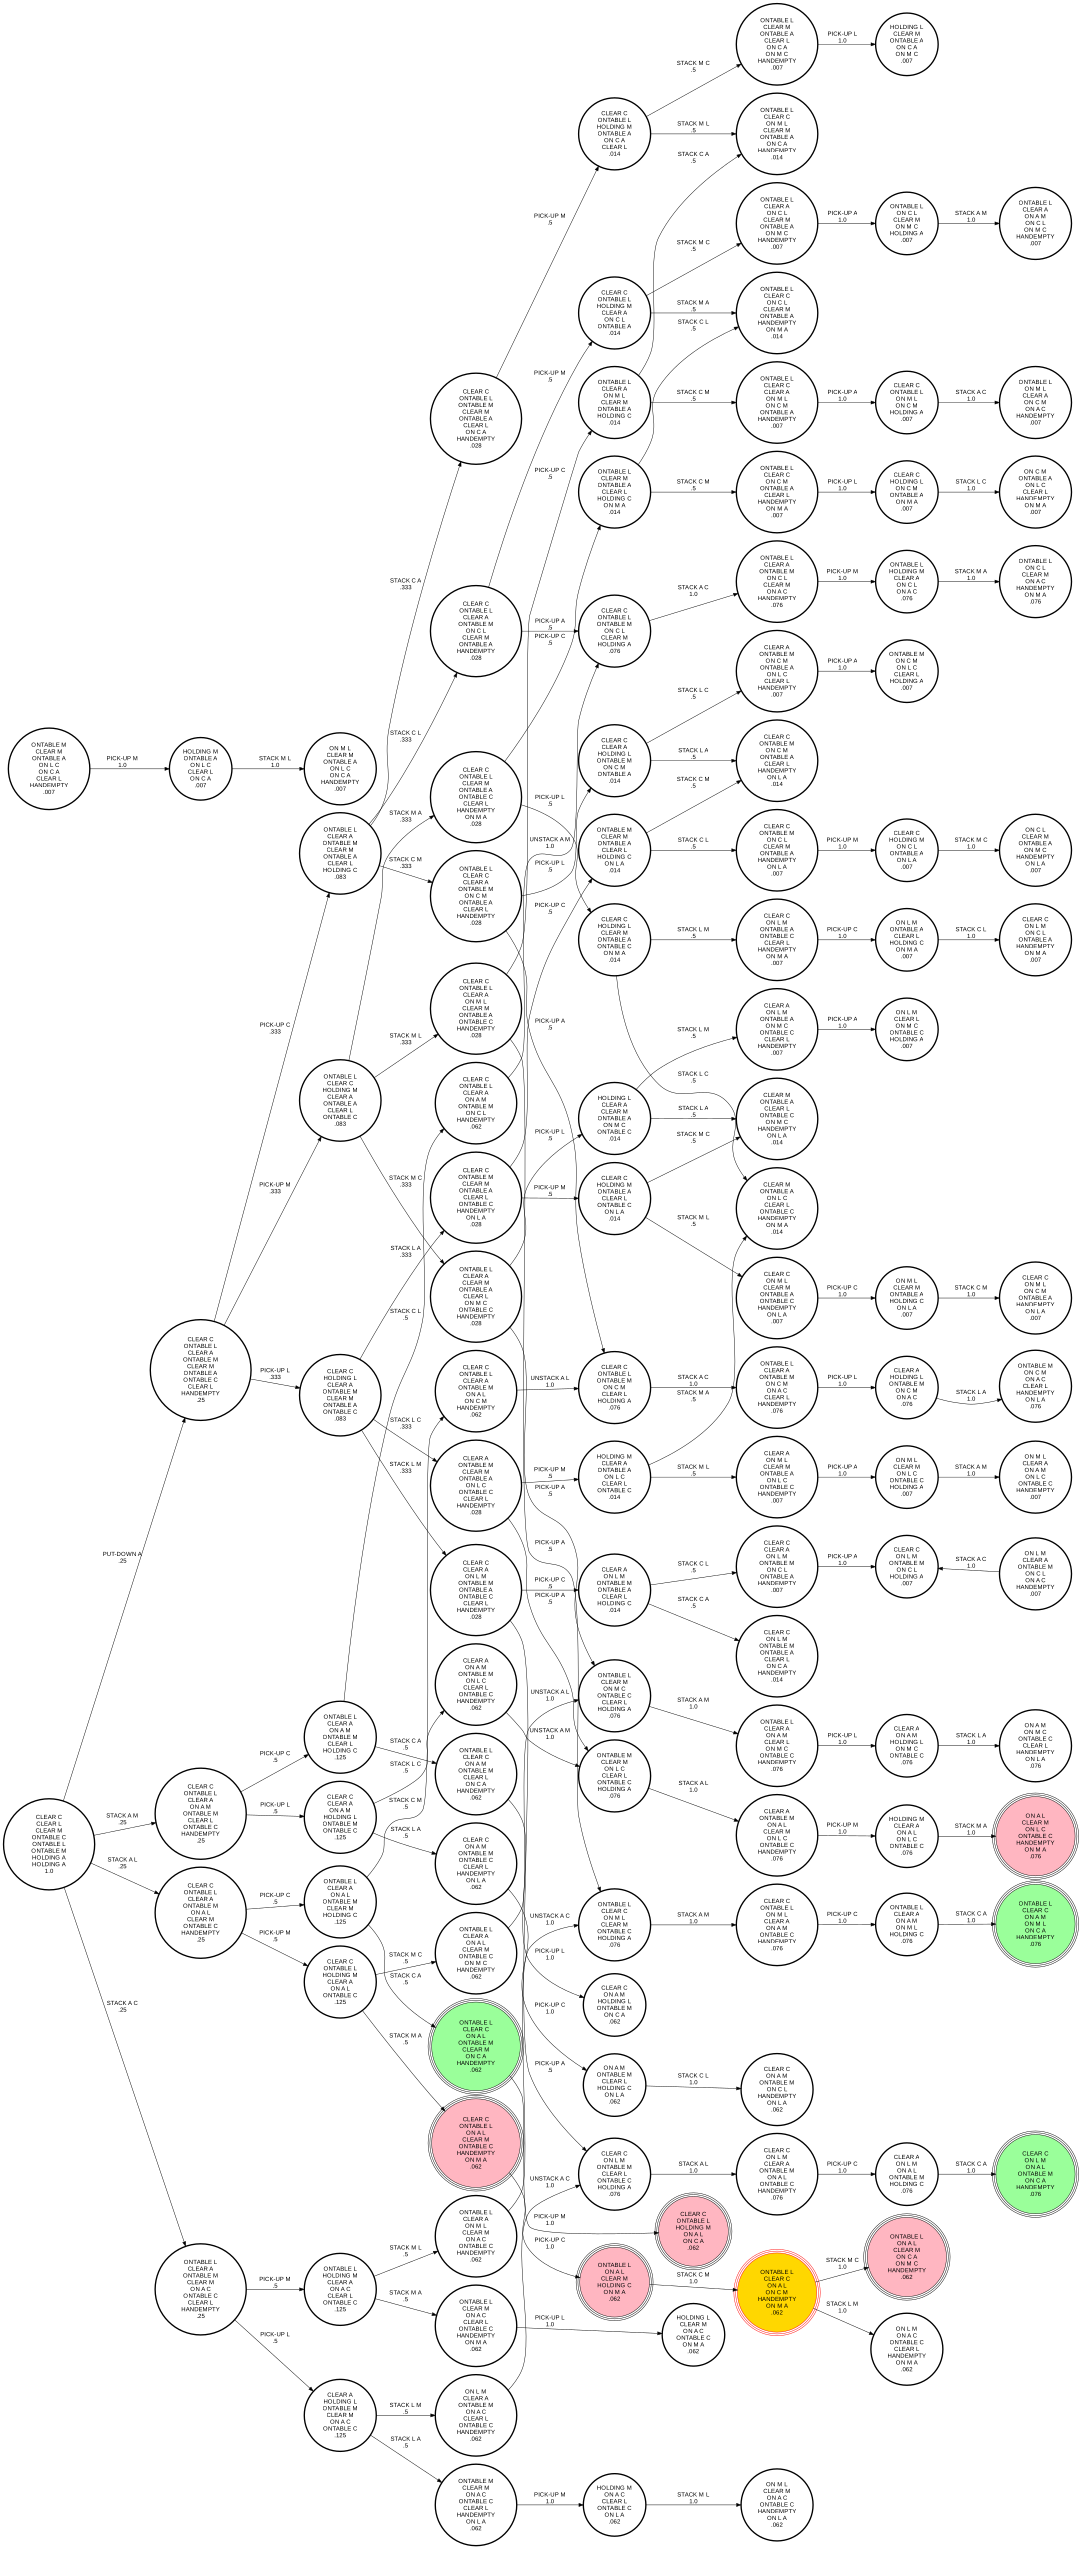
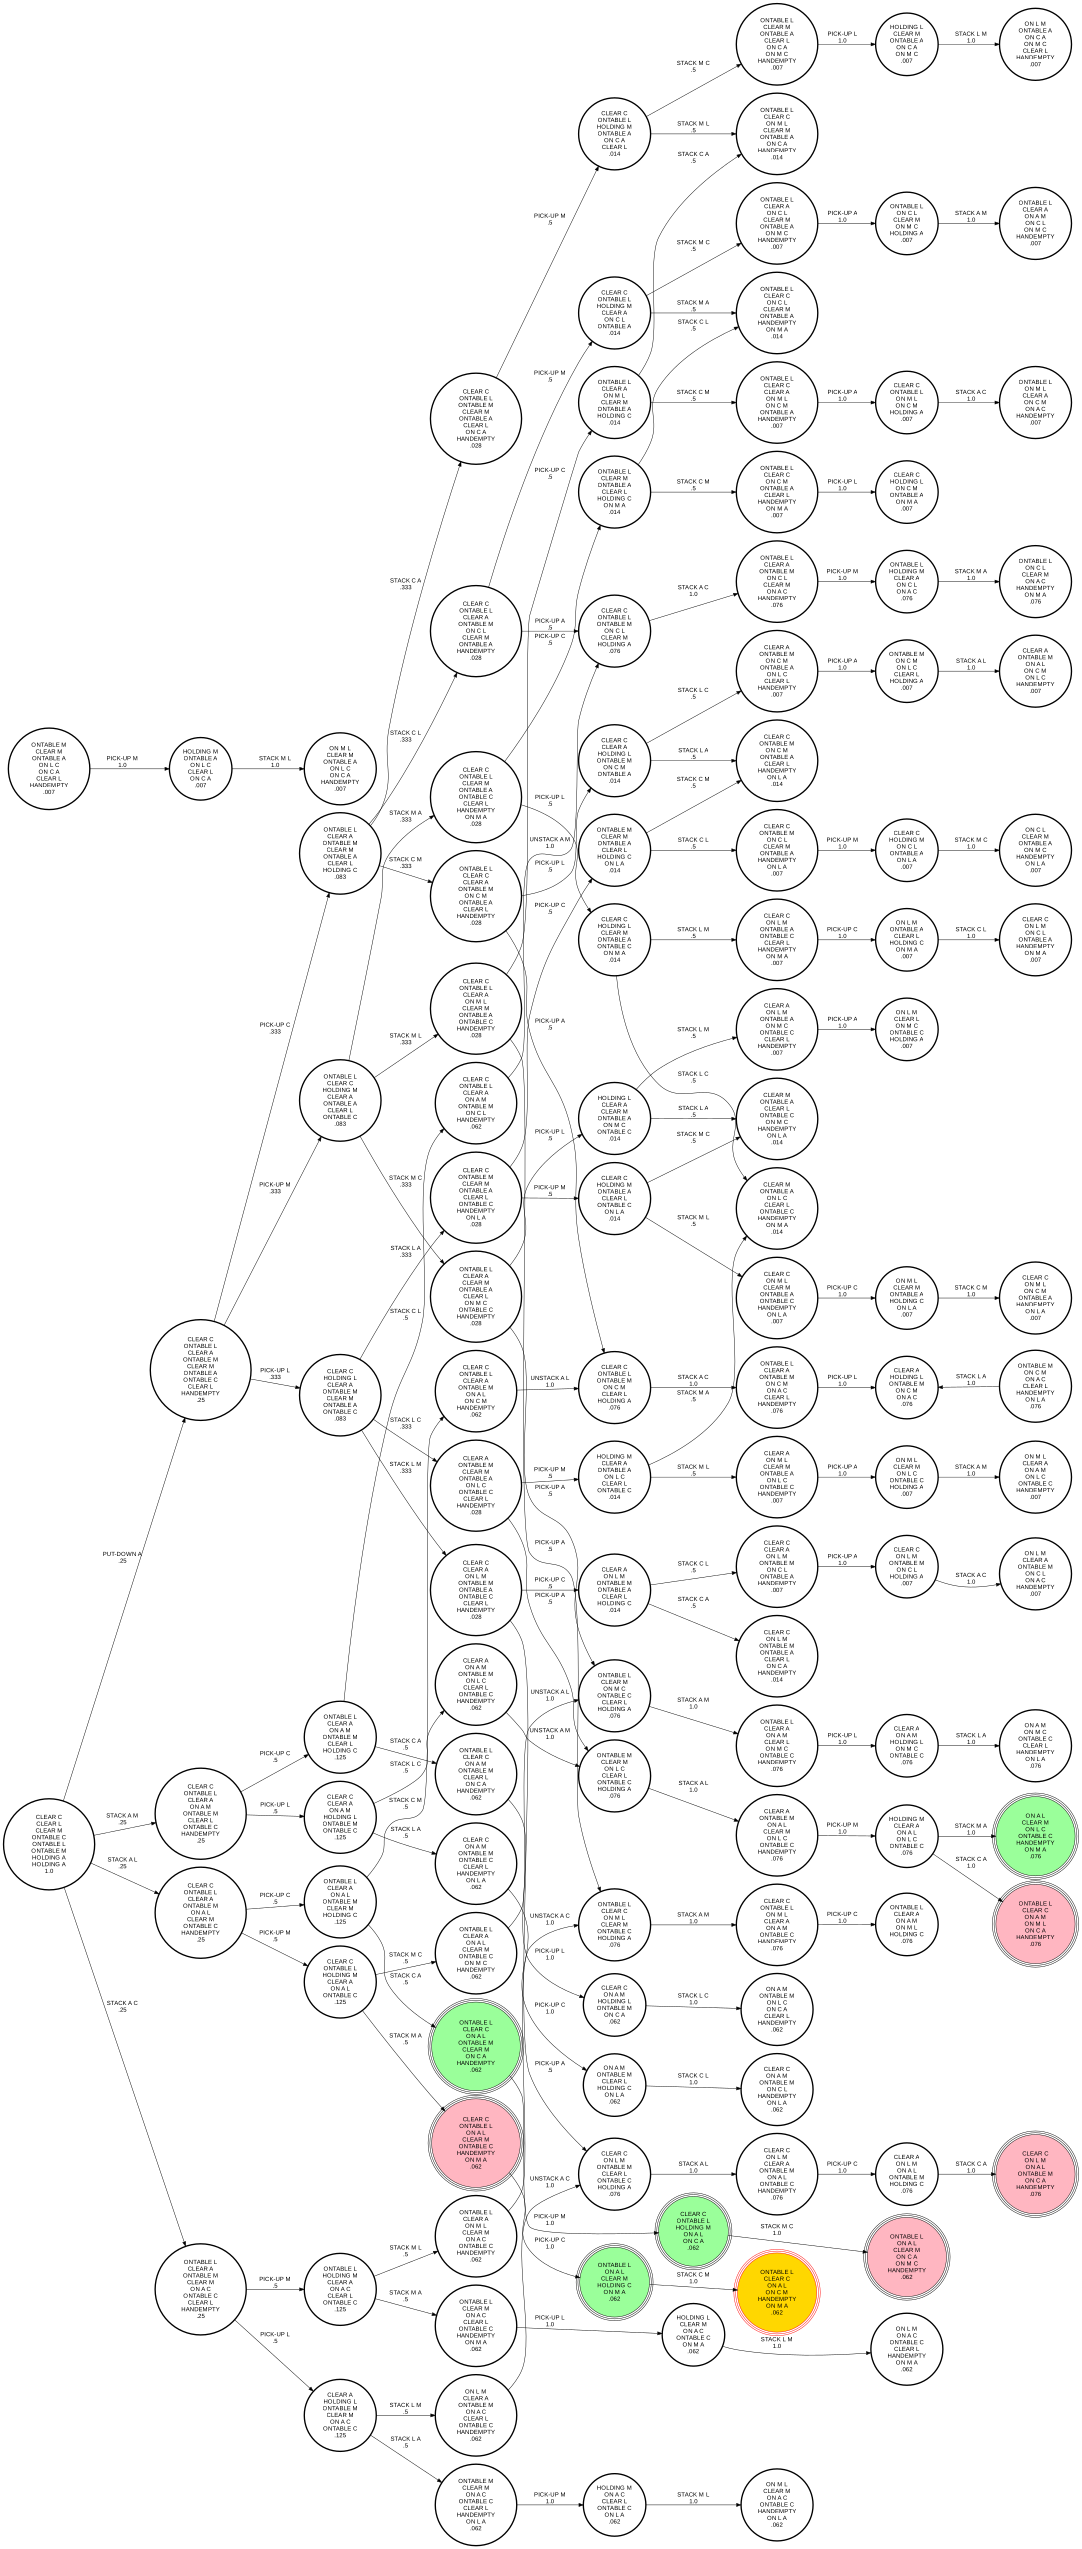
node "ON L M ONTABLE A ON C A ON M C CLEAR L HANDEMPTY .007": added
node "ON C M ONTABLE A ON L C CLEAR L HANDEMPTY ON M A .007": removed
node "CLEAR A ONTABLE M ON A L ON C M ON L C HANDEMPTY .007": added
edge "CLEAR A HOLDING L ONTABLE M ON C M ON A C .076" -> "ONTABLE M ON C M ON A C CLEAR L HANDEMPTY ON L A .076": reversed
edge "ON L M CLEAR A ONTABLE M ON C L ON A C HANDEMPTY .007" -> "CLEAR C ON L M ONTABLE M ON C L HOLDING A .007": reversed
node "ON A L CLEAR M ON L C ONTABLE C HANDEMPTY ON M A .076": fillcolor lightpink -> palegreen1
edge "ONTABLE L CLEAR A ON A M ON M L HOLDING C .076" -> "ONTABLE L CLEAR C ON A M ON M L ON C A HANDEMPTY .076": now "HOLDING M CLEAR A ON A L ON L C ONTABLE C .076" -> "ONTABLE L CLEAR C ON A M ON M L ON C A HANDEMPTY .076"
node "ONTABLE L CLEAR C ON A M ON M L ON C A HANDEMPTY .076": fillcolor palegreen1 -> lightpink
node "ON A M ONTABLE M ON L C ON C A CLEAR L HANDEMPTY .062": added
node "CLEAR C ON L M ON A L ONTABLE M ON C A HANDEMPTY .076": fillcolor palegreen1 -> lightpink
node "CLEAR C ONTABLE L HOLDING M ON A L ON C A .062": fillcolor lightpink -> palegreen1
edge "ONTABLE L CLEAR C ON A L ON C M HANDEMPTY ON M A .062" -> "ONTABLE L ON A L CLEAR M ON C A ON M C HANDEMPTY .062": now "CLEAR C ONTABLE L HOLDING M ON A L ON C A .062" -> "ONTABLE L ON A L CLEAR M ON C A ON M C HANDEMPTY .062"
node "ONTABLE L ON A L CLEAR M HOLDING C ON M A .062": fillcolor lightpink -> palegreen1
edge "ONTABLE L CLEAR C ON A L ON C M HANDEMPTY ON M A .062" -> "ON L M ON A C ONTABLE C CLEAR L HANDEMPTY ON M A .062": now "HOLDING L CLEAR M ON A C ONTABLE C ON M A .062" -> "ON L M ON A C ONTABLE C CLEAR L HANDEMPTY ON M A .062"
